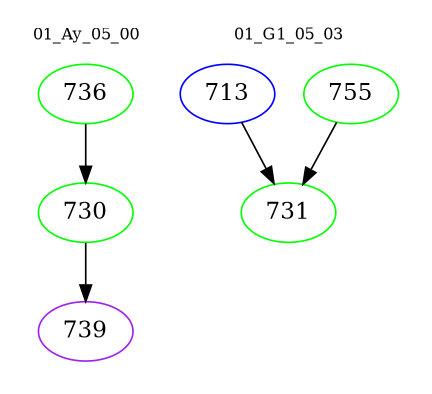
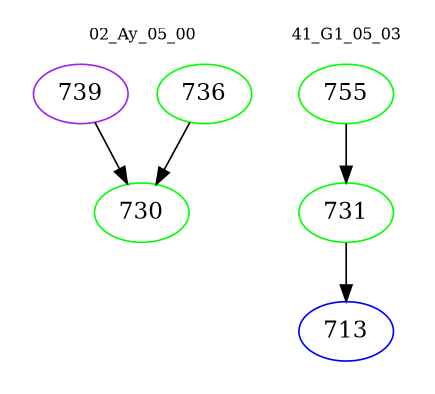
cluster "01_Ay_05_00": label "01_Ay_05_00" -> "02_Ay_05_00"
cluster "01_G1_05_03": label "01_G1_05_03" -> "41_G1_05_03"
edge "713" -> "731": reversed
edge "730" -> "739": reversed
